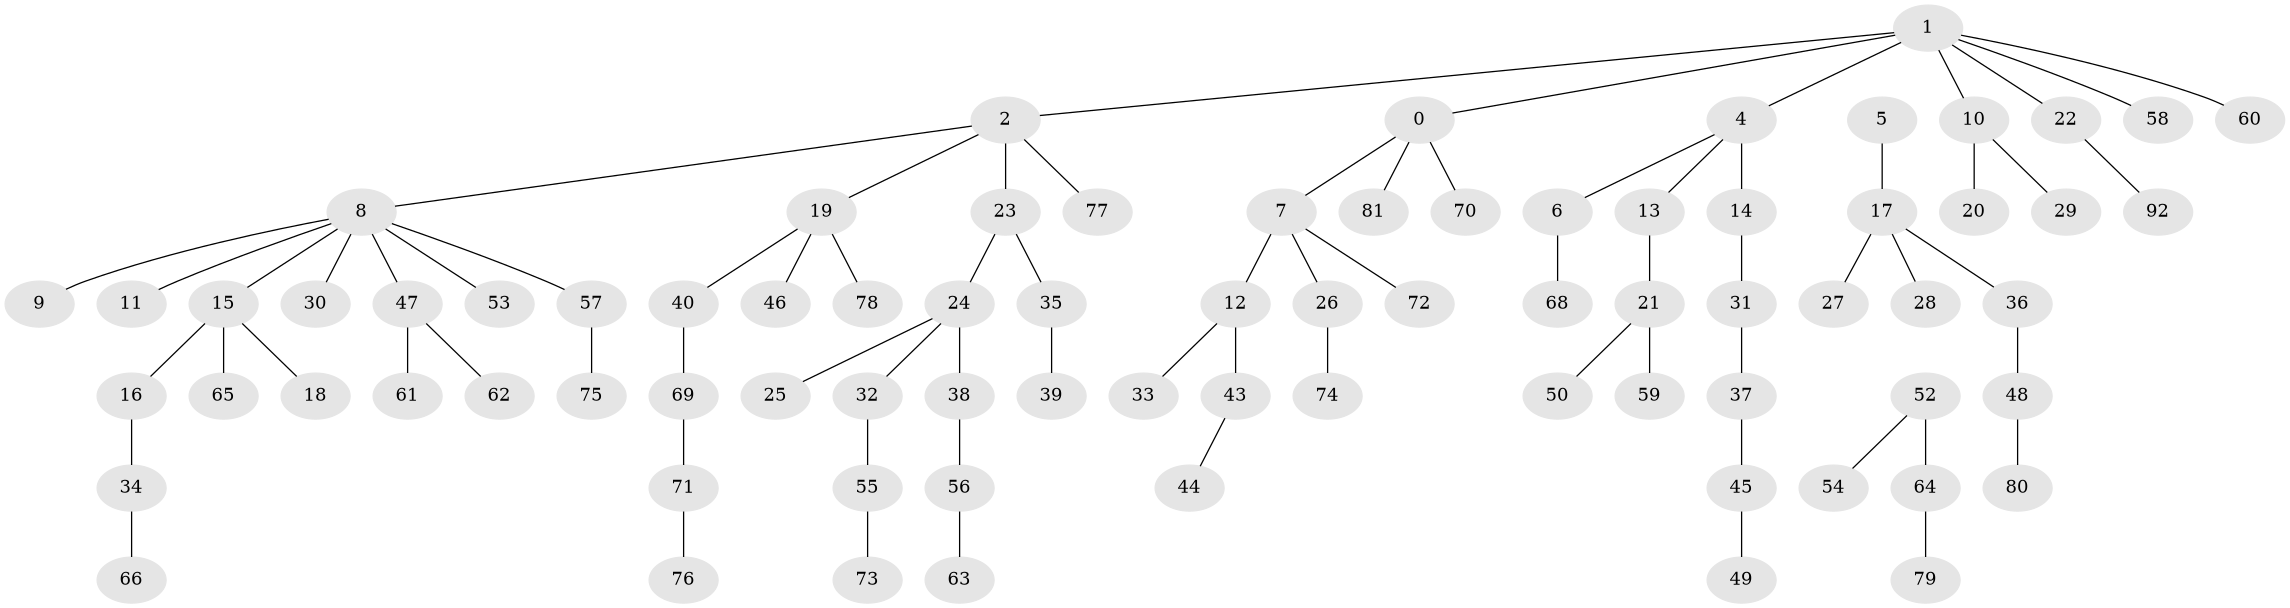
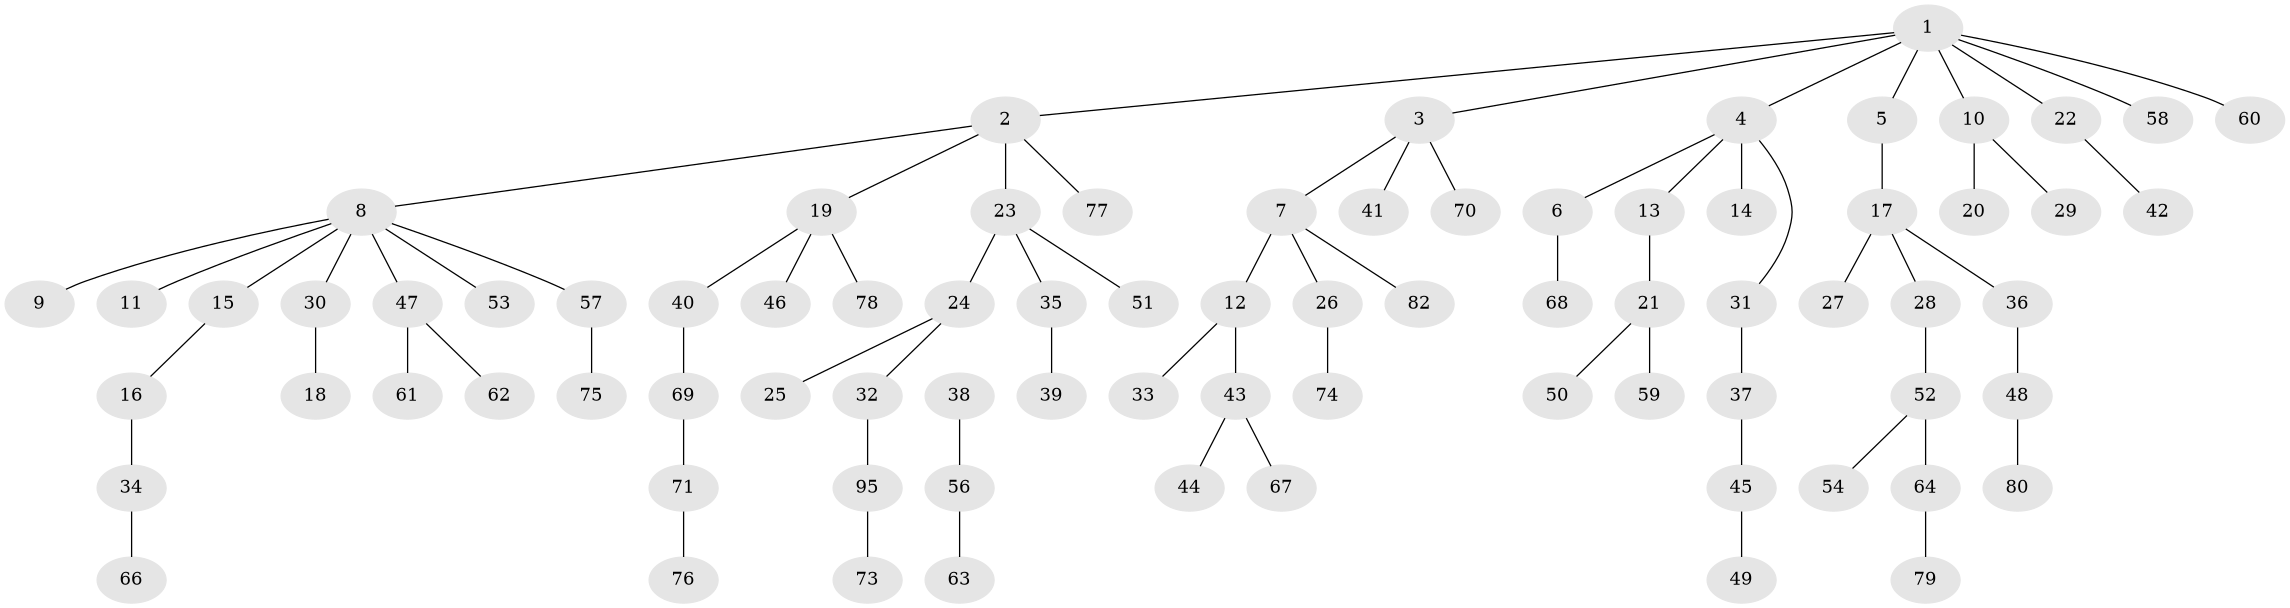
edge "1" -- "5": added
node "0": label "0" -> "3"
node "81": label "81" -> "41"
node "92": label "92" -> "42"
edge "14" -- "31": now "4" -- "31"
node "51": added
node "72": label "72" -> "82"
edge "15" -- "18": now "30" -- "18"
edge "24" -- "38": removed
edge "28" -- "52": added
node "65": removed
node "55": label "55" -> "95"
node "67": added
